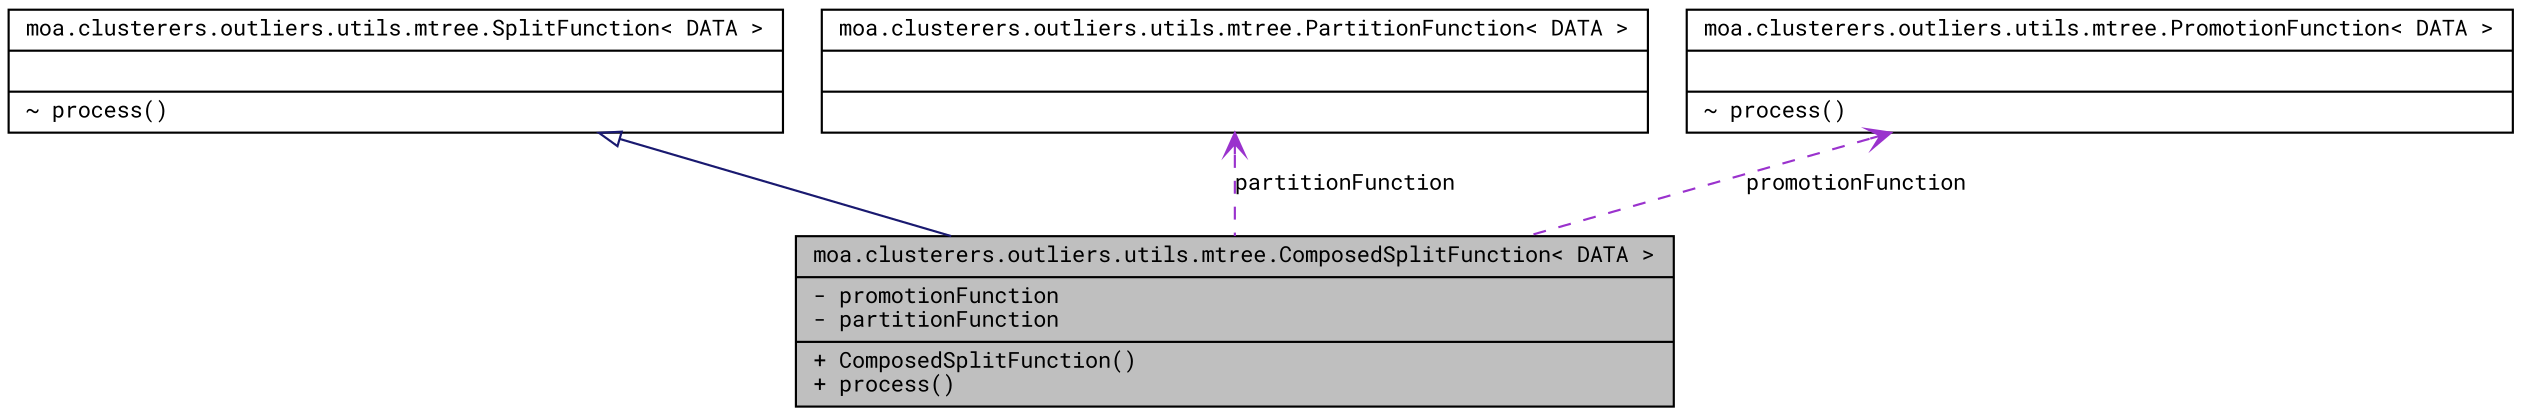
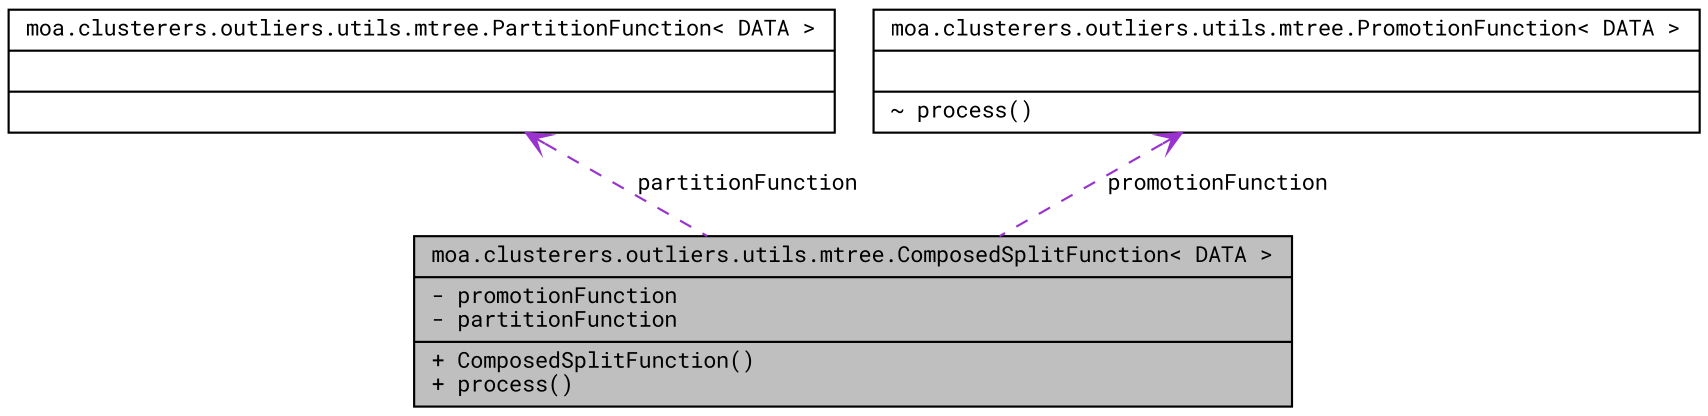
node "moa.clusterers.outliers.utils.mtree.SplitFunction< DATA >": removed
